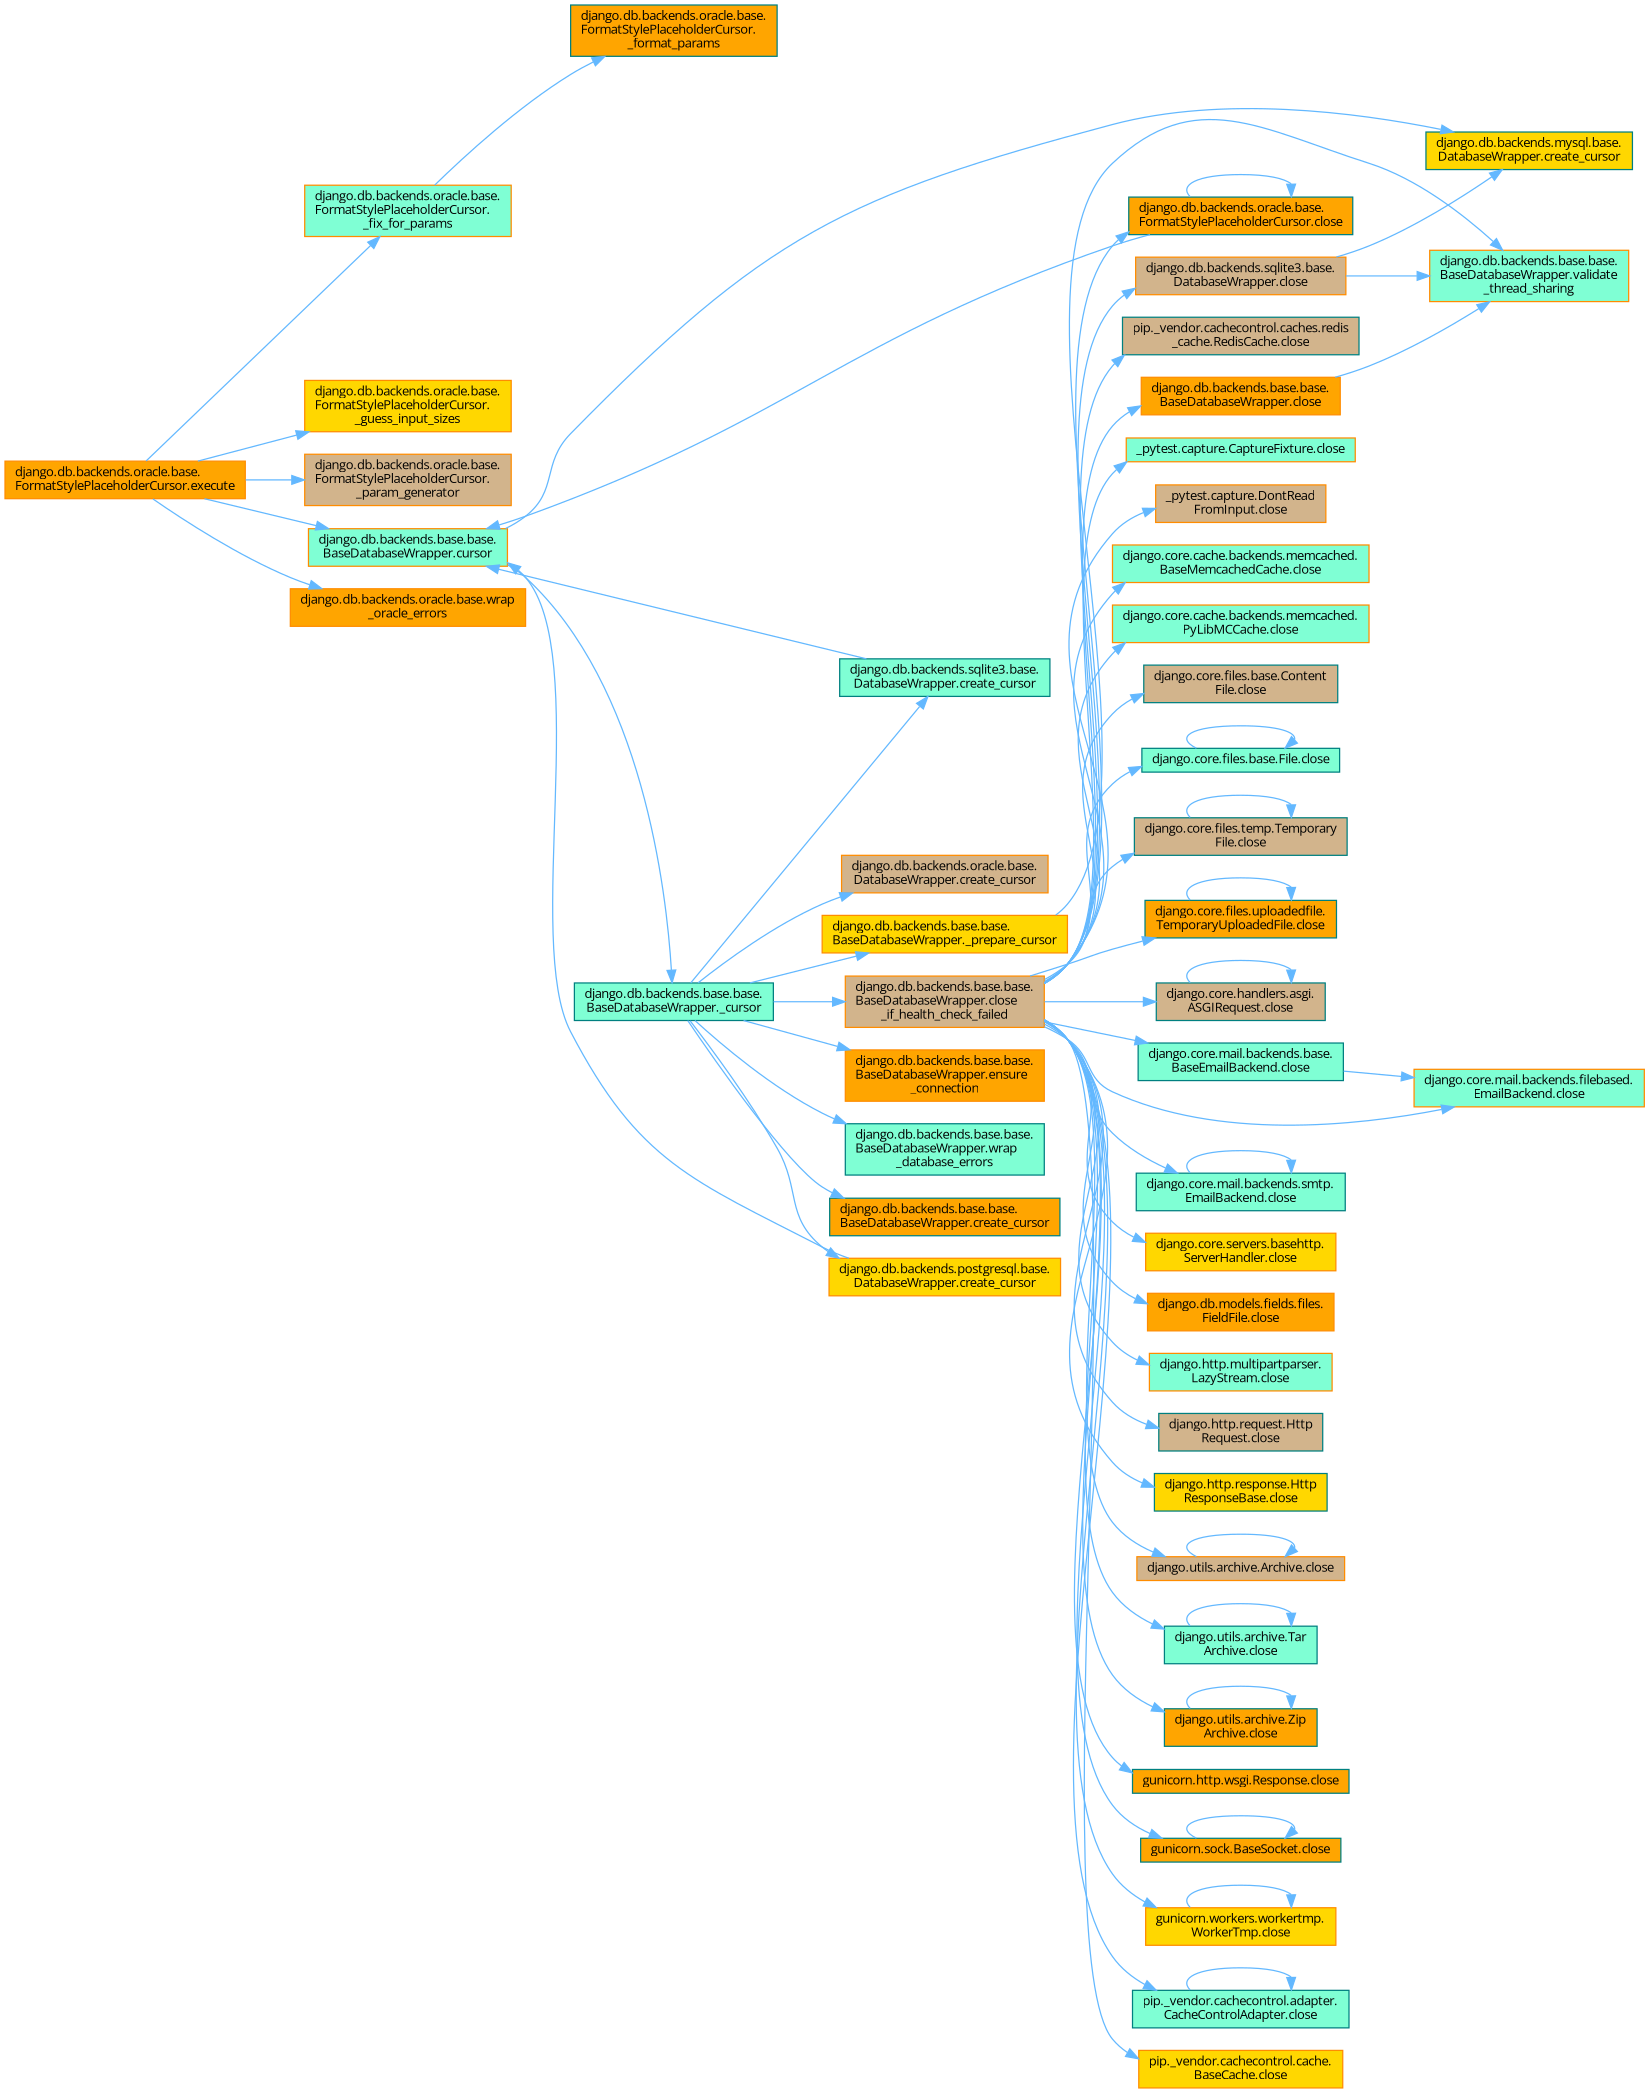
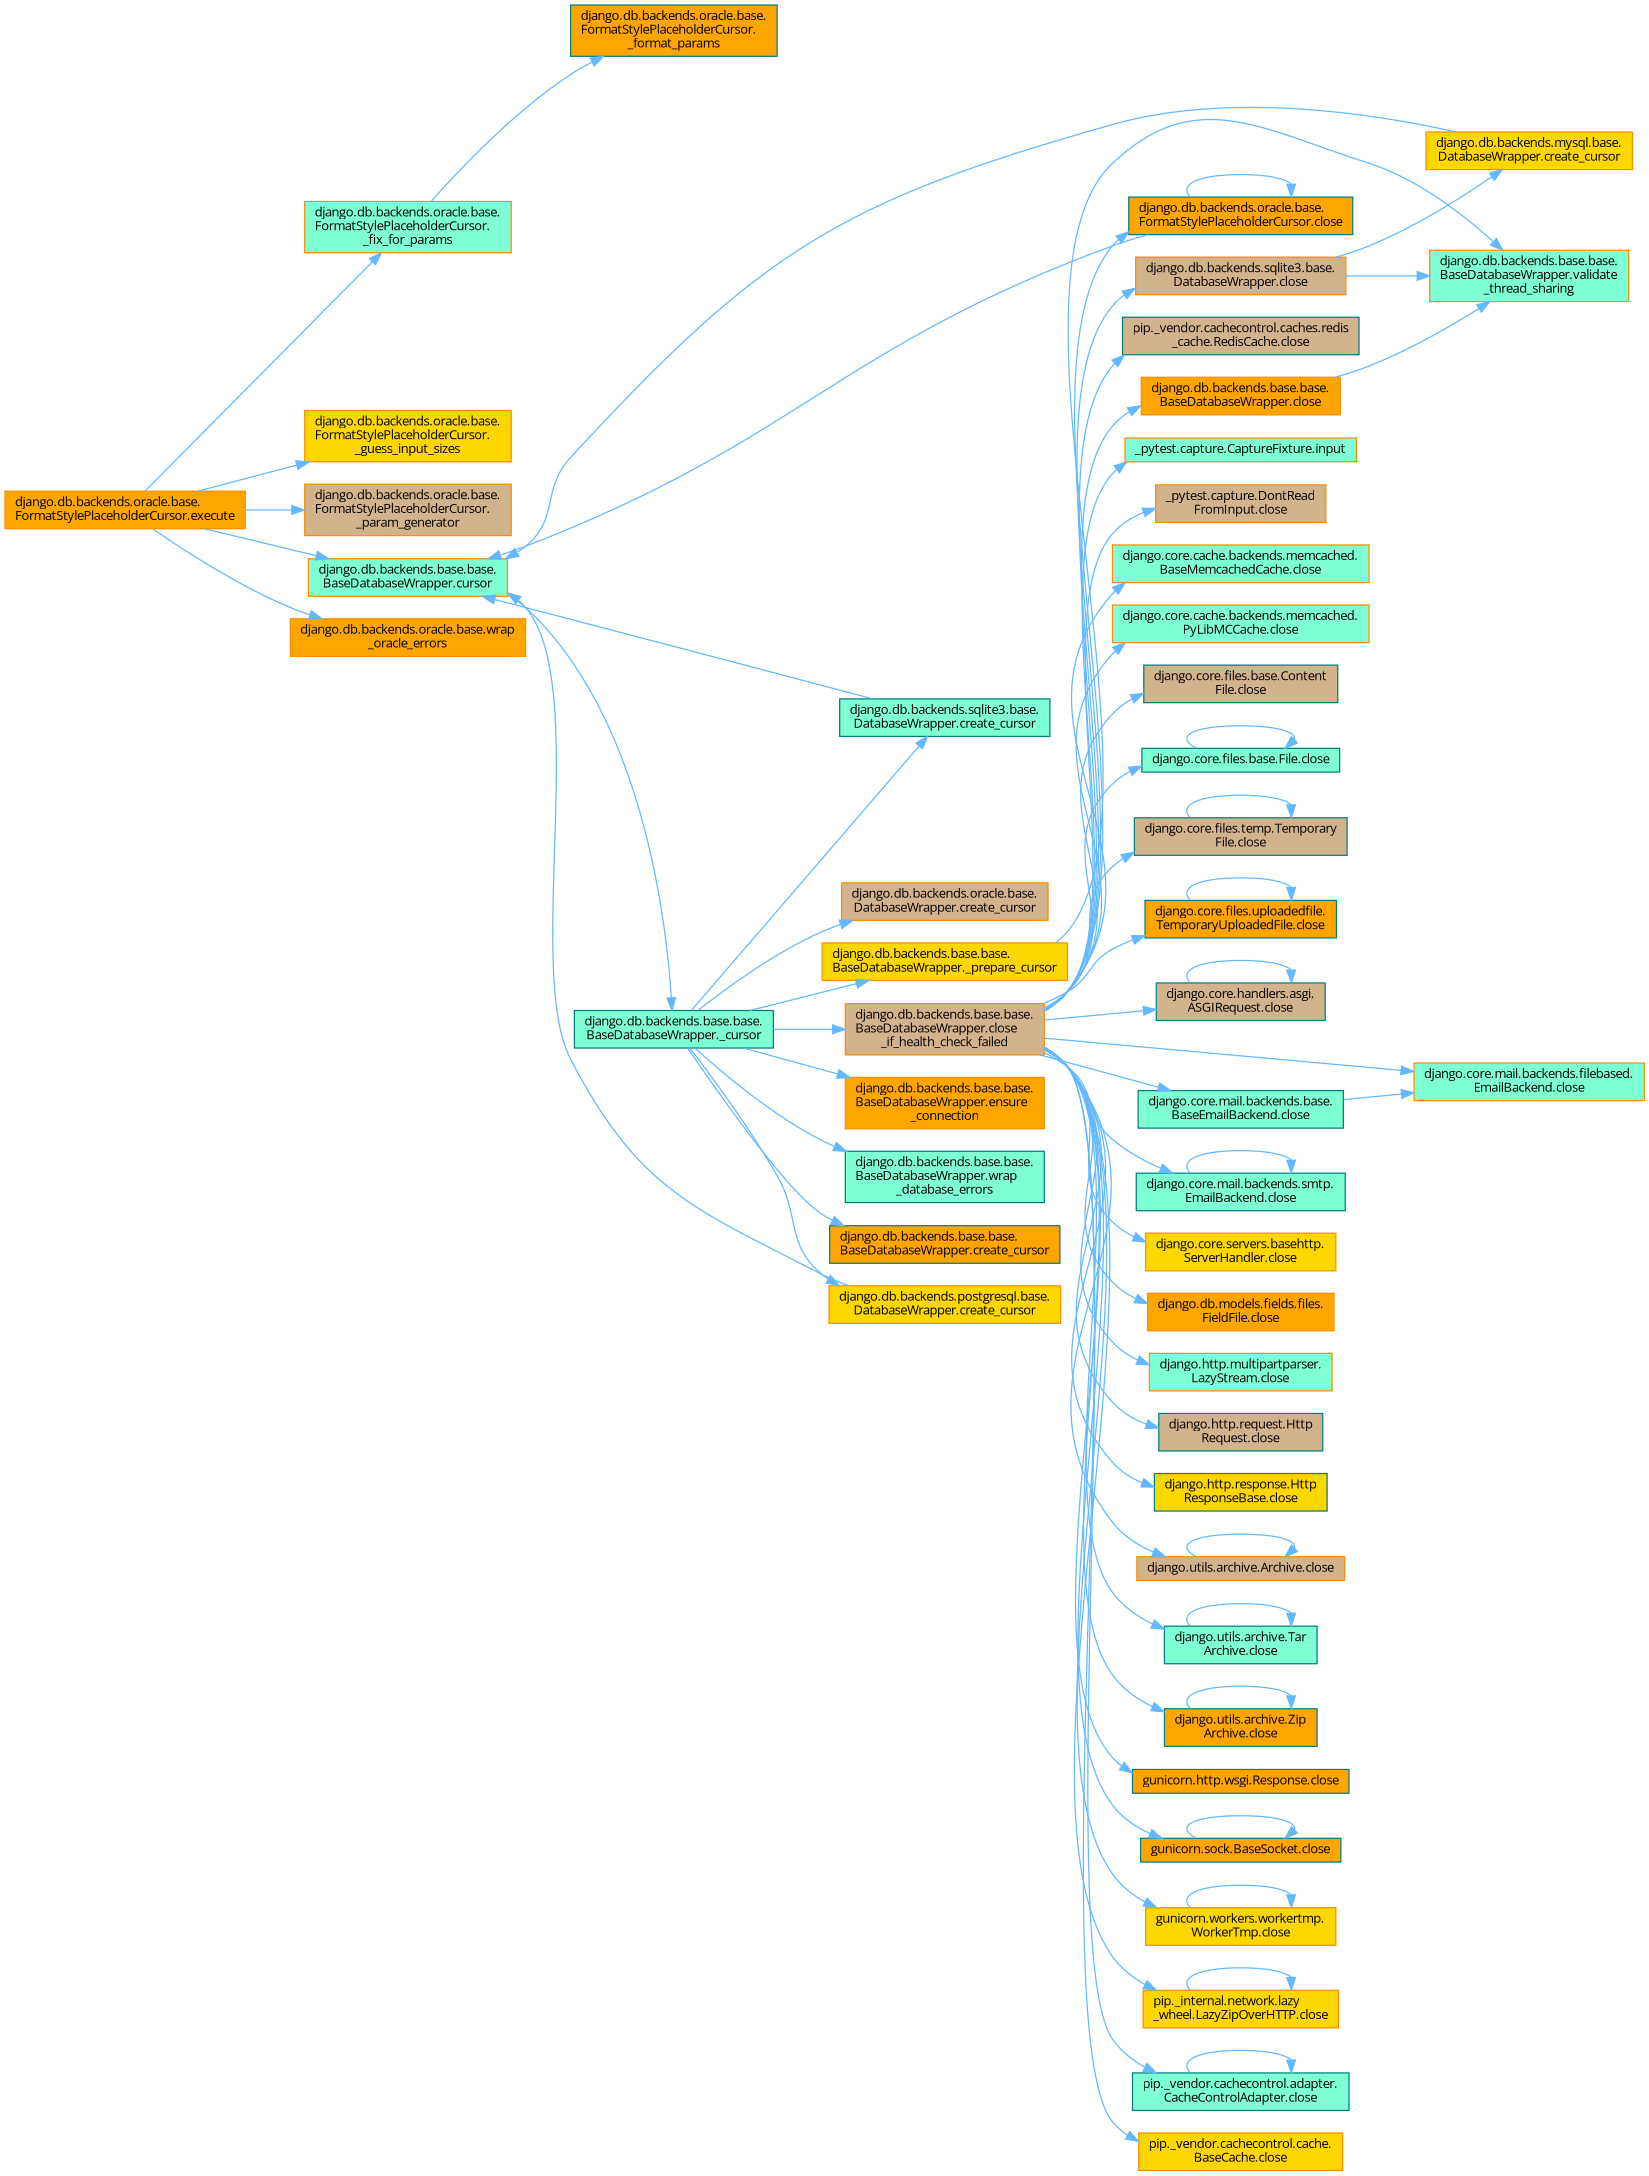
node "django.db.backends.mysql.base. DatabaseWrapper.create_cursor": color teal -> darkorange
edge "django.db.backends.base.base. BaseDatabaseWrapper.cursor" -> "django.db.backends.mysql.base. DatabaseWrapper.create_cursor": reversed
node "_pytest.capture.CaptureFixture.close": label "_pytest.capture.CaptureFixture.close" -> "_pytest.capture.CaptureFixture.input"
node "pip._internal.network.lazy _wheel.LazyZipOverHTTP.close": added
